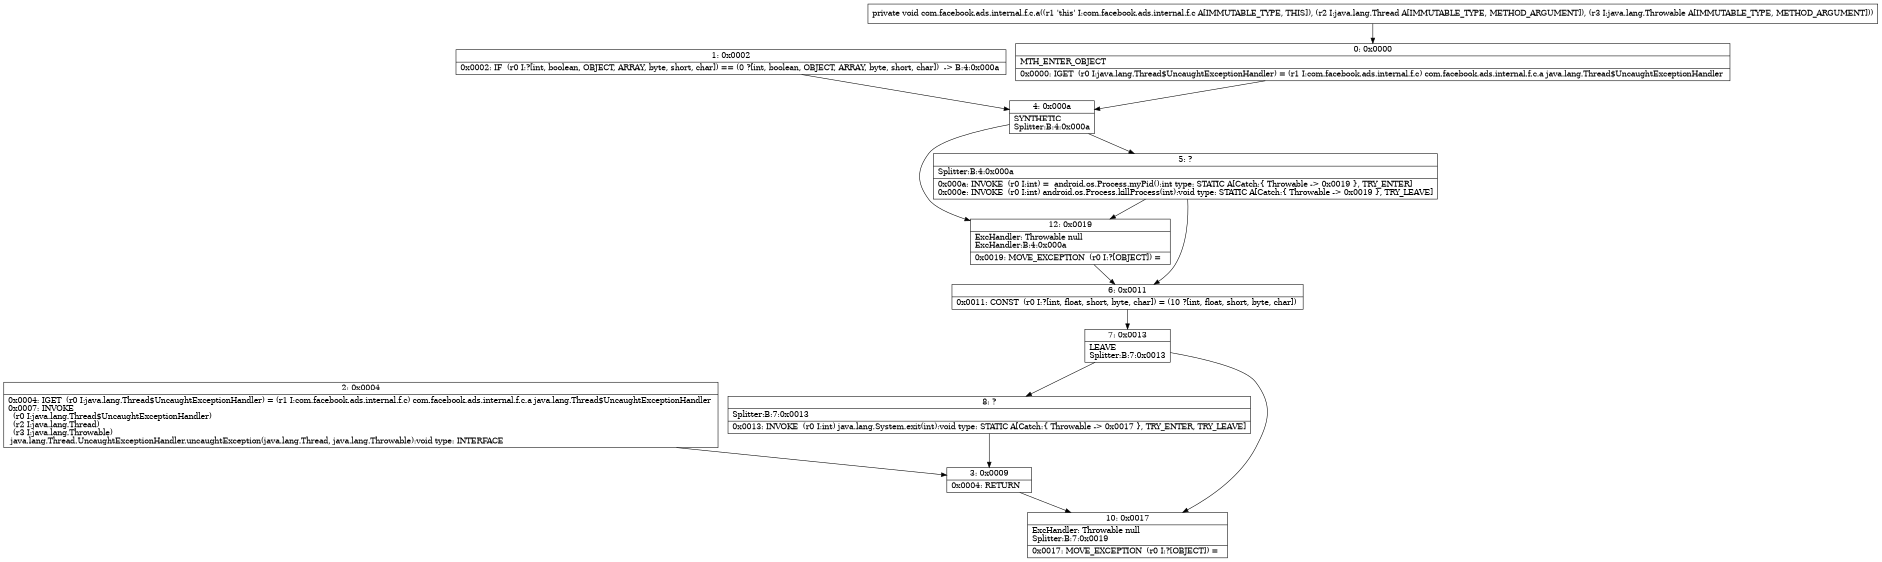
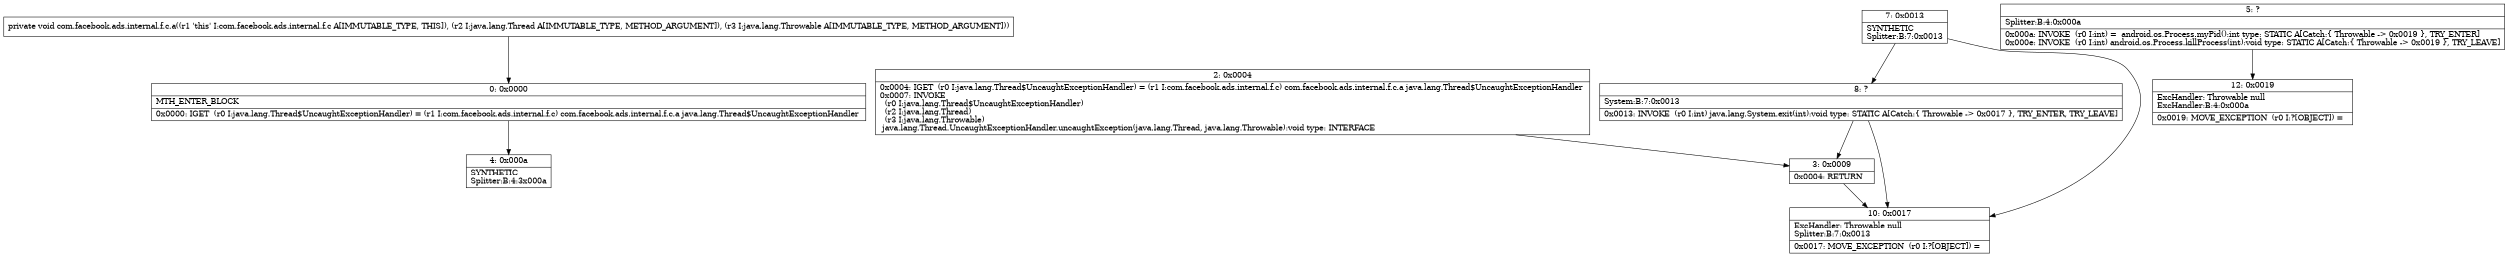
node "1: 0x0002": removed
node "0: 0x0000": text "MTH_ENTER_OBJECT" -> "MTH_ENTER_BLOCK"
node "4: 0x000a": text "Splitter:B:4:0x000a" -> "Splitter:B:4:3x000a"
edge "4: 0x000a" -> "5: ?": removed
edge "4: 0x000a" -> "12: 0x0019": removed
edge "8: ?" -> "10: 0x0017": added
node "6: 0x0011": removed
node "7: 0x0013": text "LEAVE" -> "SYNTHETIC"
node "8: ?": text "Splitter:B:7:0x0013" -> "System:B:7:0x0013"
node "10: 0x0017": text "Splitter:B:7:0x0019" -> "Splitter:B:7:0x0013"
